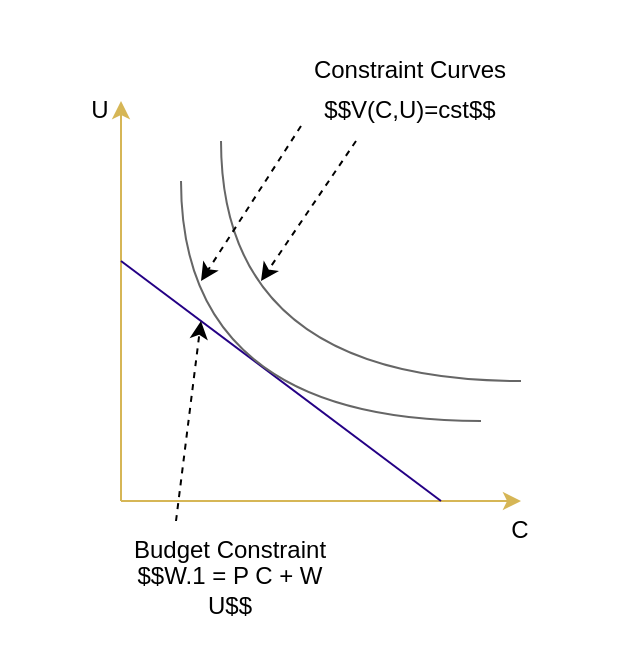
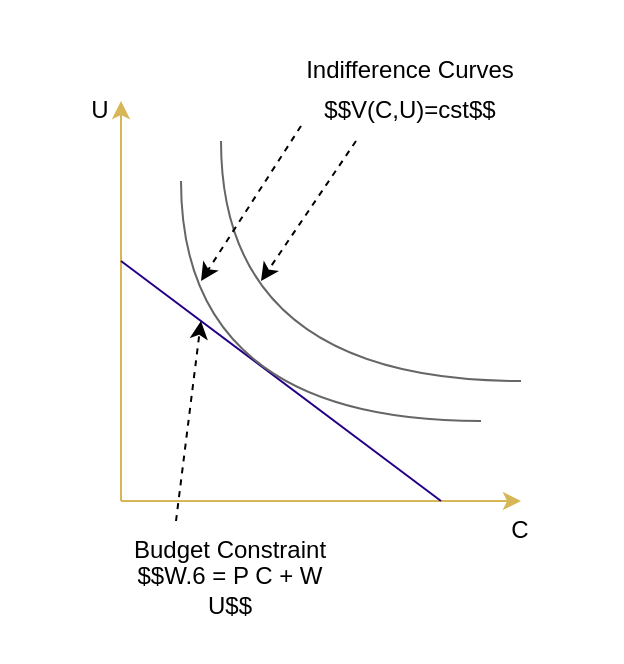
node "Constraint Curves": label "Constraint Curves" -> "Indifference Curves"
node "$$W.1 = P C + W U$$": label "$$W.1 = P C + W U$$" -> "$$W.6 = P C + W U$$"
